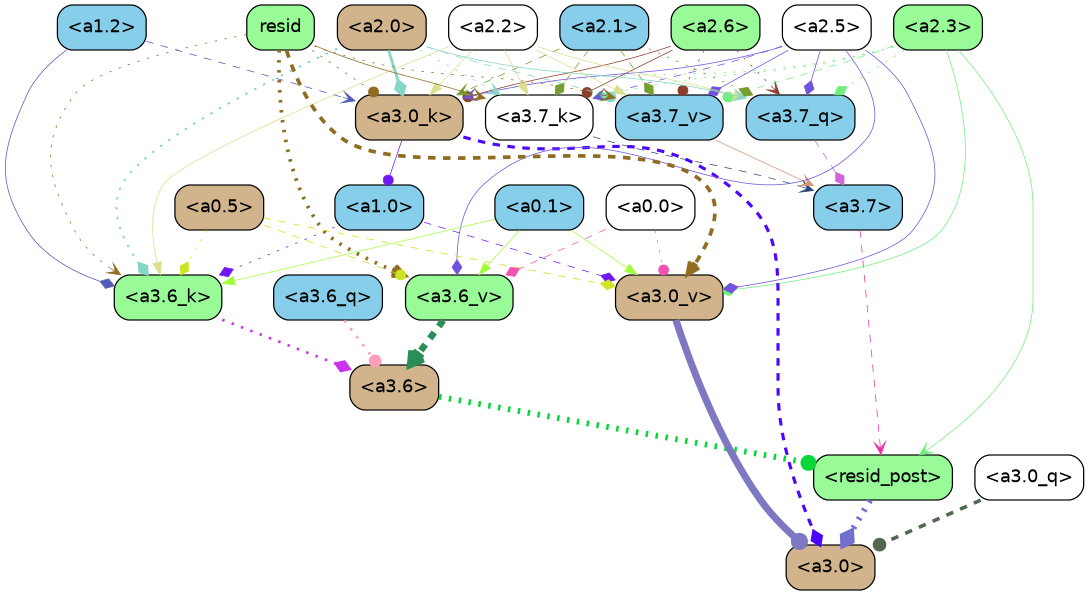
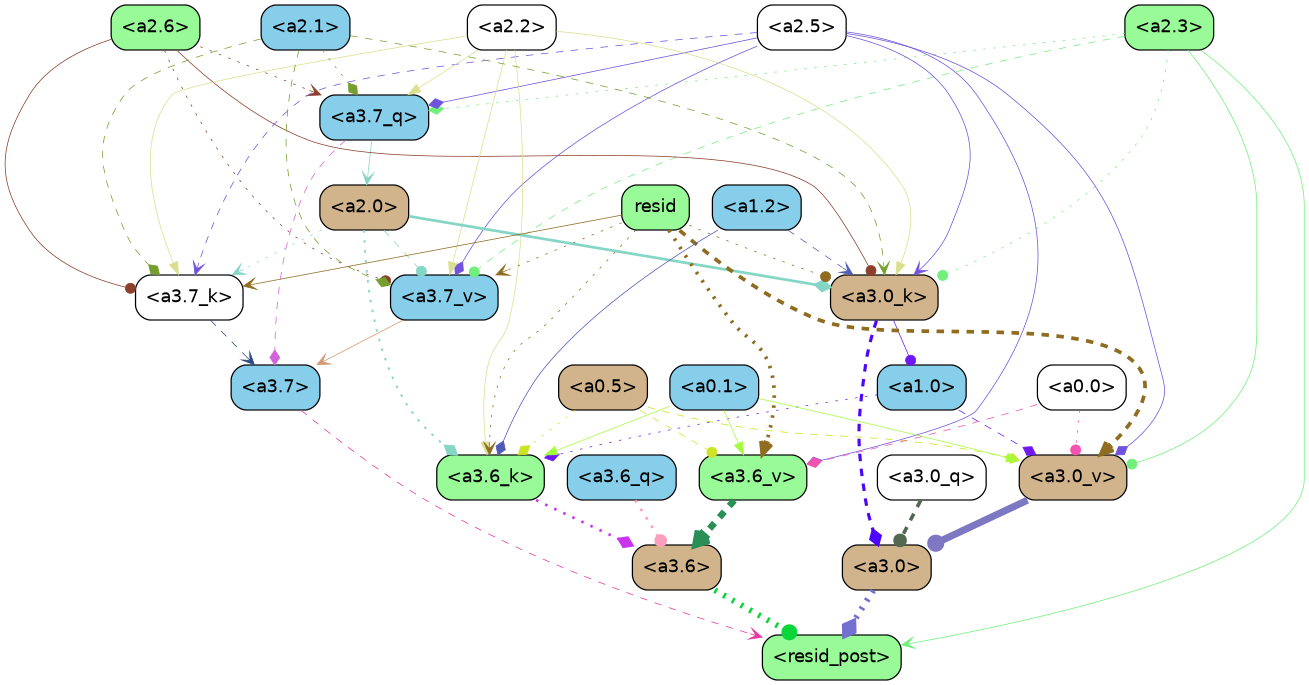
edge "<a2.0>" -> "<a3.7_q>": reversed
edge "<a2.3>" -> "<a3.7_k>": removed
edge "<resid_post>" -> "<a3.0>": reversed
